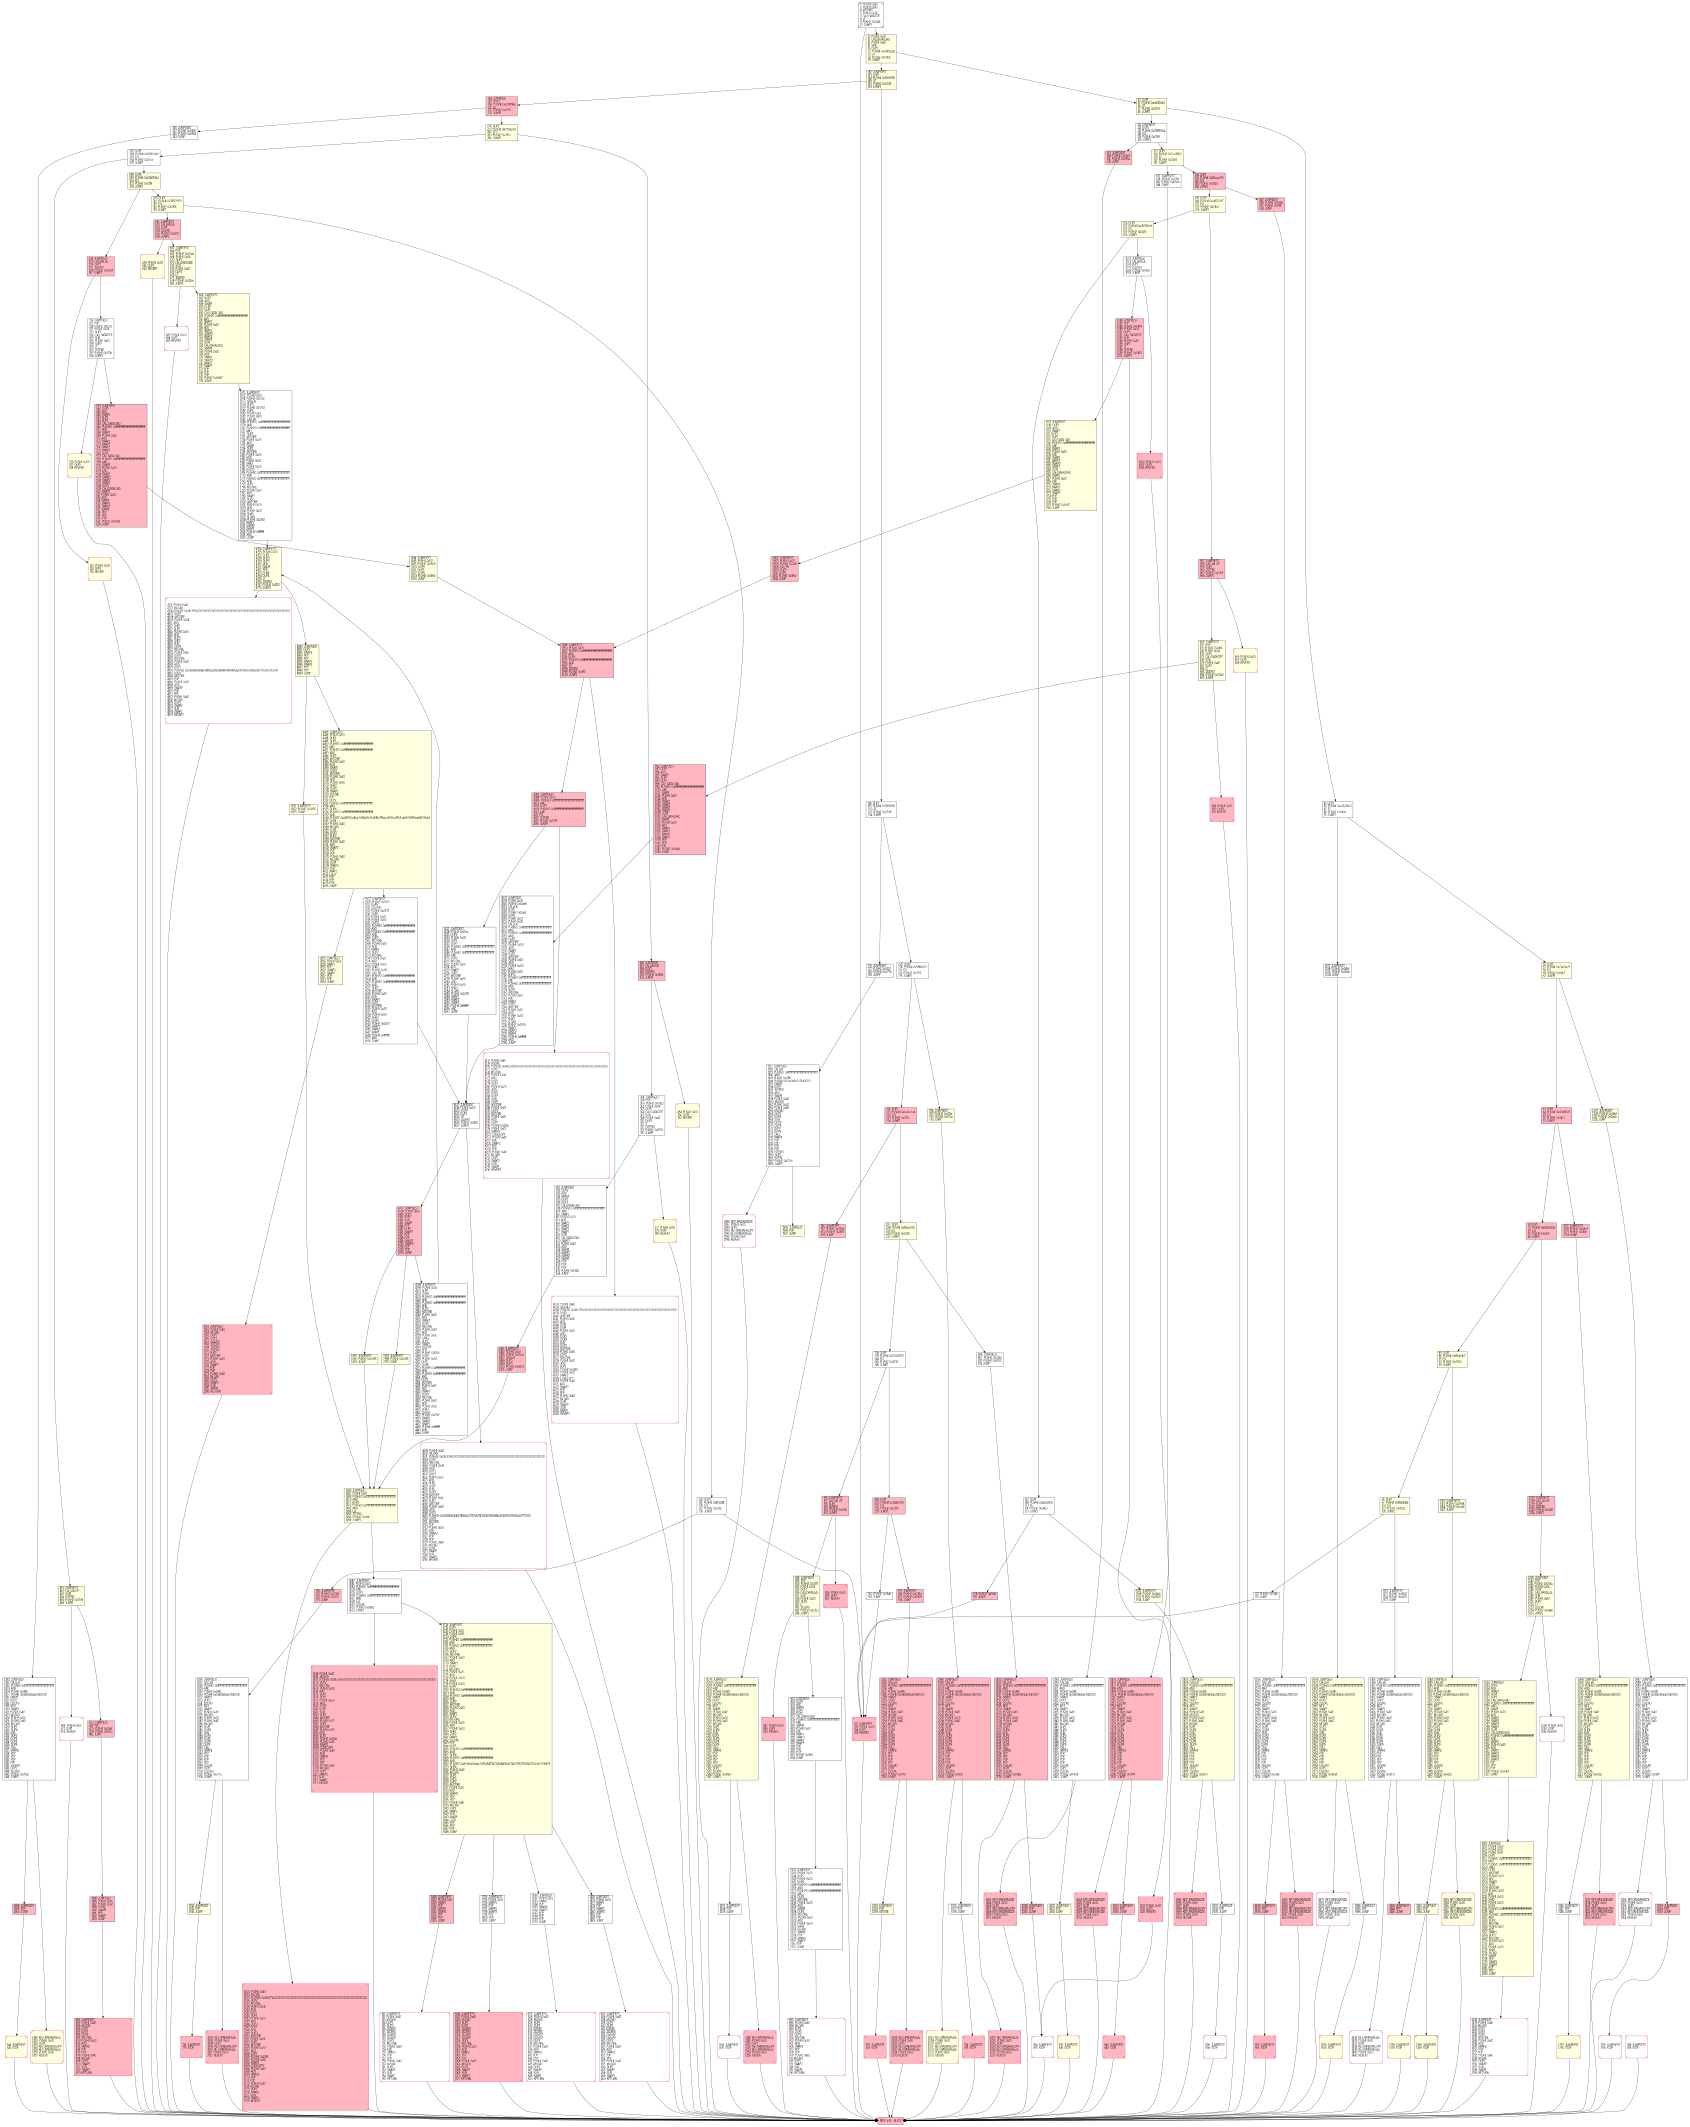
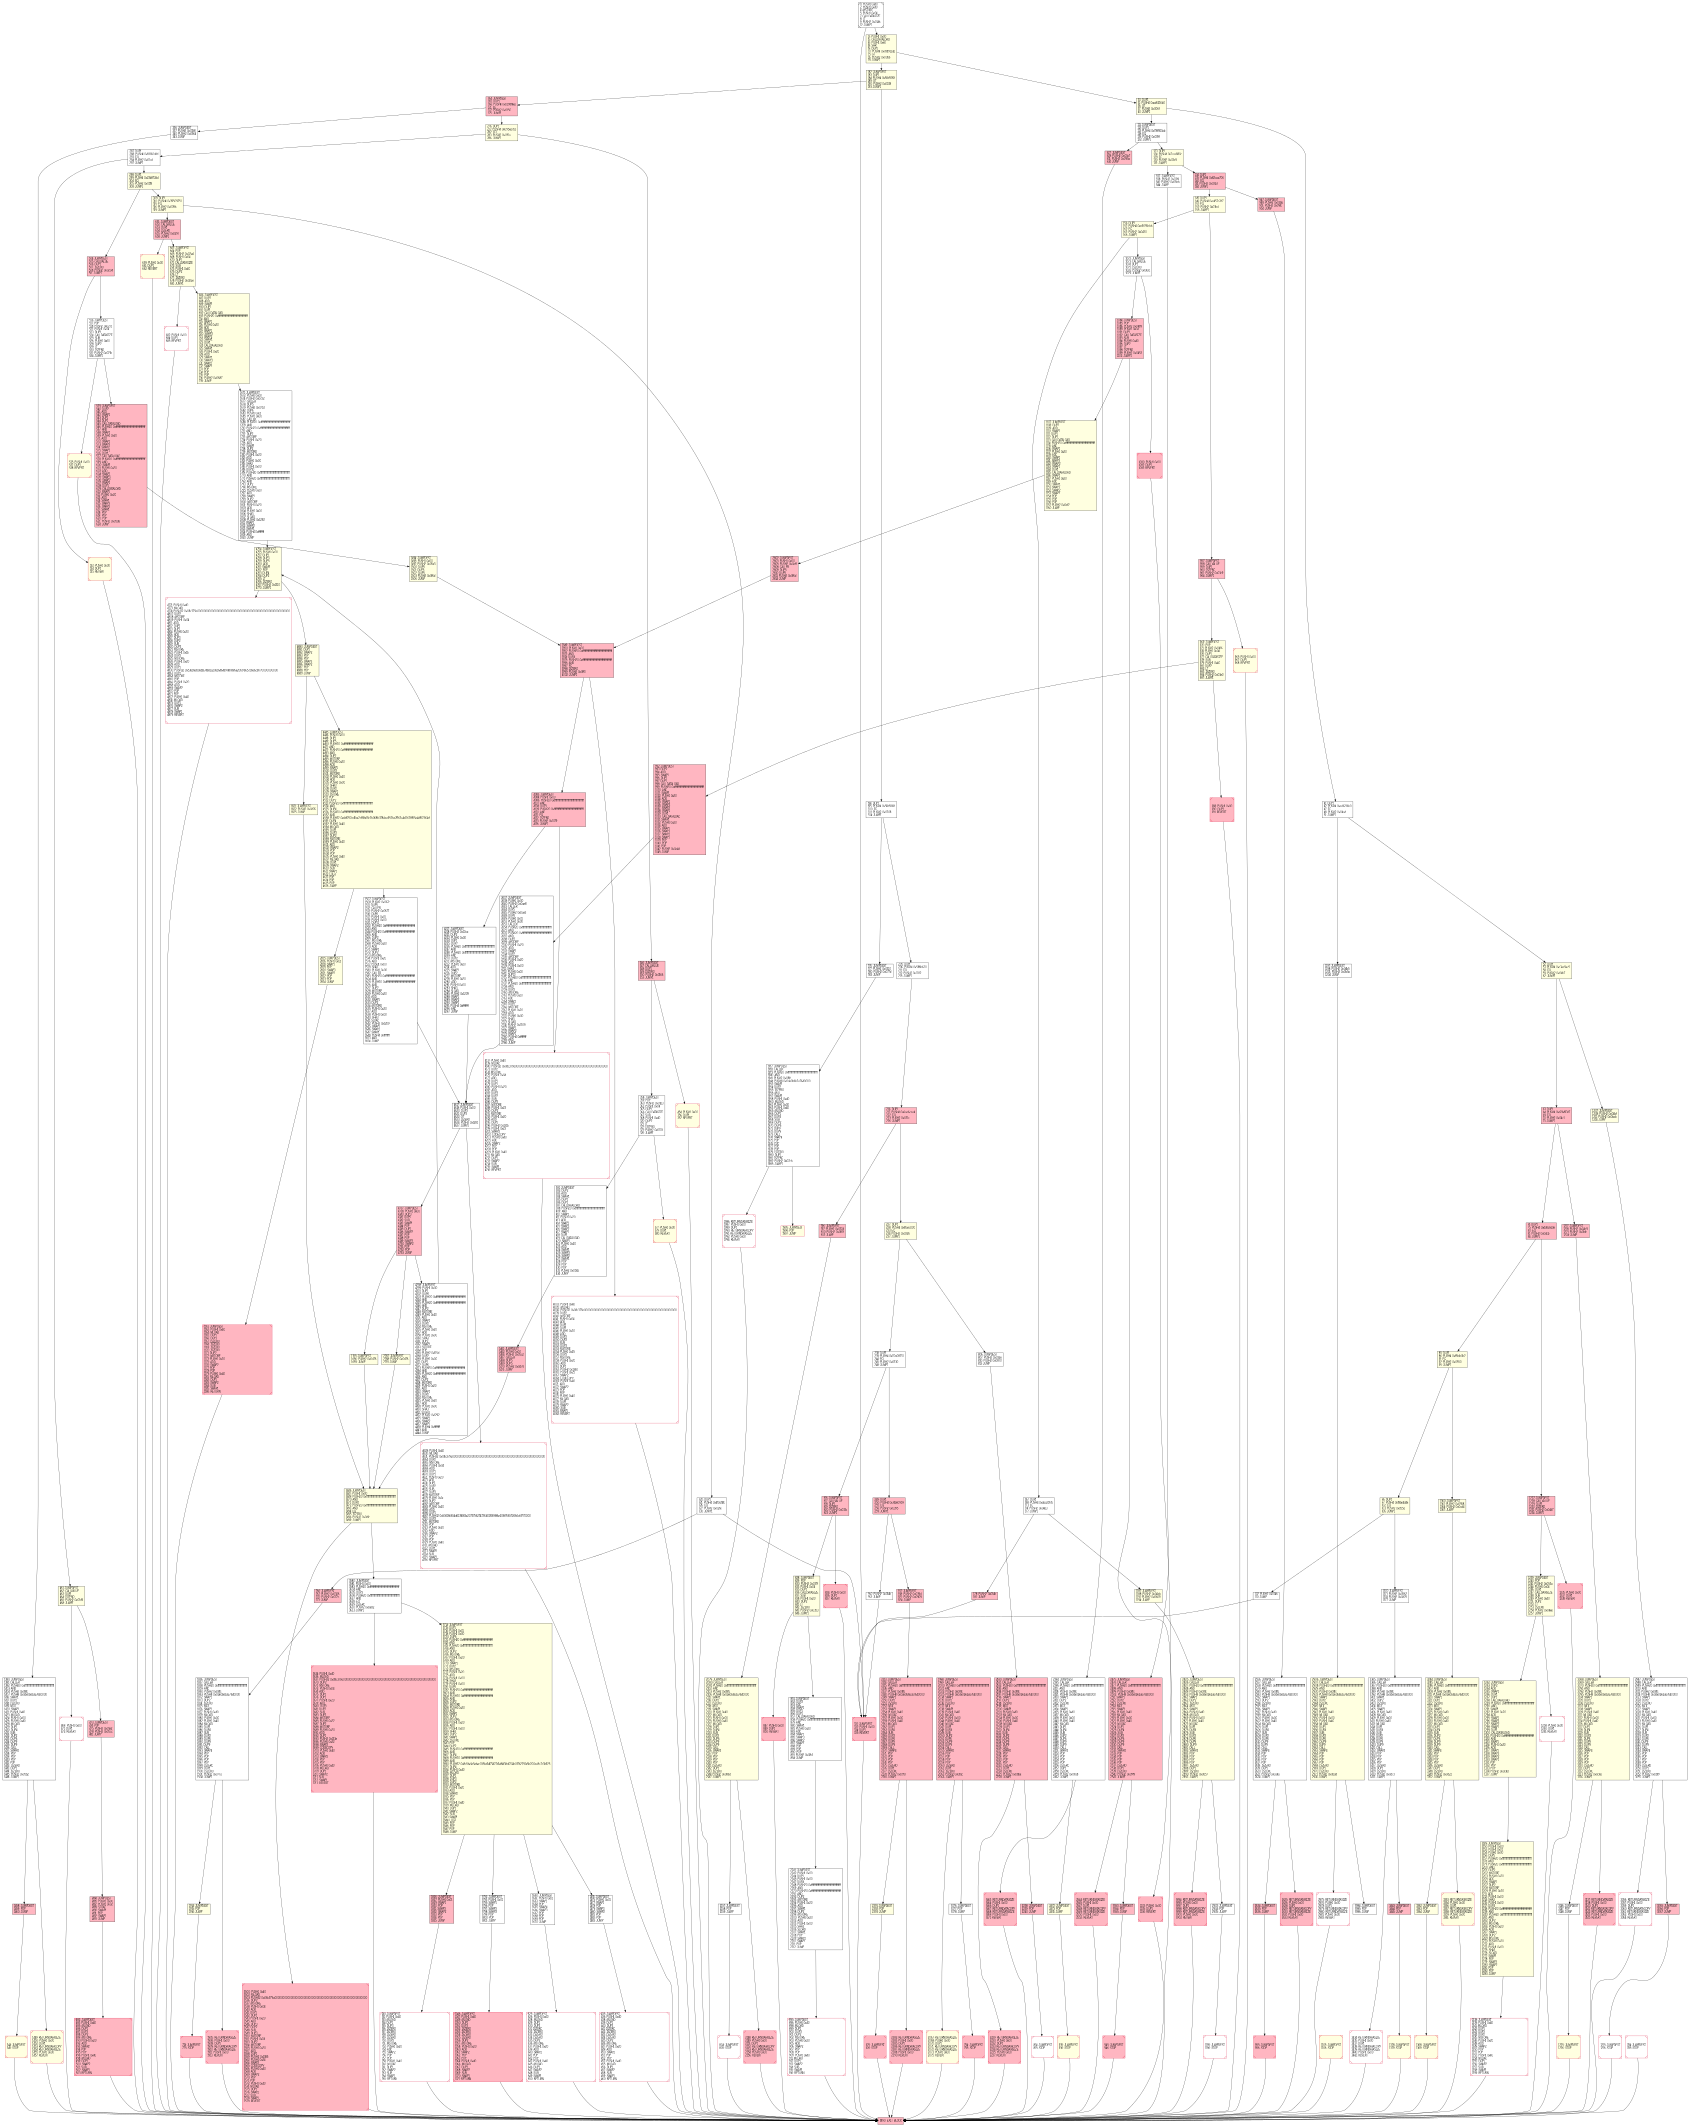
node "786: JUMPDEST 787: PUSH2 0x031a 790: PUSH2 0x07ce 793: JUMP": removed
node "1995: JUMPDEST 1996: POP 1997: JUMP": color black -> crimson
node "1655: JUMPDEST 1656: PUSH2 0x0d76 1659: JUMP": label "1655: JUMPDEST 1656: PUSH2 0x0d76 1659: JUMP" -> "1155: JUMPDEST 1656: PUSH2 0x0d76 1659: JUMP"
node "1235: PUSH1 0x00 1237: DUP1 1238: REVERT": added
node "2391: JUMPDEST 2392: POP 2393: SSTORE": label "2391: JUMPDEST 2392: POP 2393: SSTORE" -> "2391: JUMPDEST 2392: POP 2393: JUMP"
edge "3362: JUMPDEST 3363: POP 3364: JUMP" -> "1378: JUMPDEST 1379: STOP": now "3443: JUMPDEST 3444: POP 3445: JUMP" -> "1378: JUMPDEST 1379: STOP"
edge "2984: JUMPDEST 2985: POP 2986: JUMP" -> "1205: JUMPDEST 1206: STOP": removed
edge "1103: PUSH1 0x00 1105: DUP1 1106: REVERT" -> "814: JUMPDEST 815: STOP": now "1103: PUSH1 0x00 1105: DUP1 1106: REVERT" -> "4890: EXIT BLOCK"
node "1368: JUMPDEST 1369: STOP": color black -> crimson
